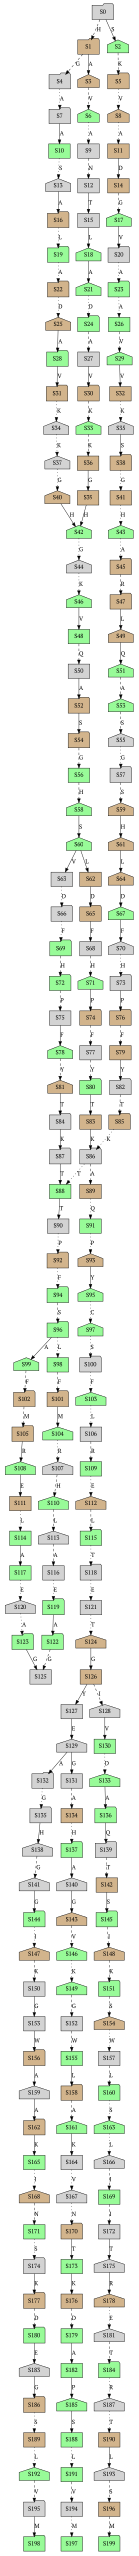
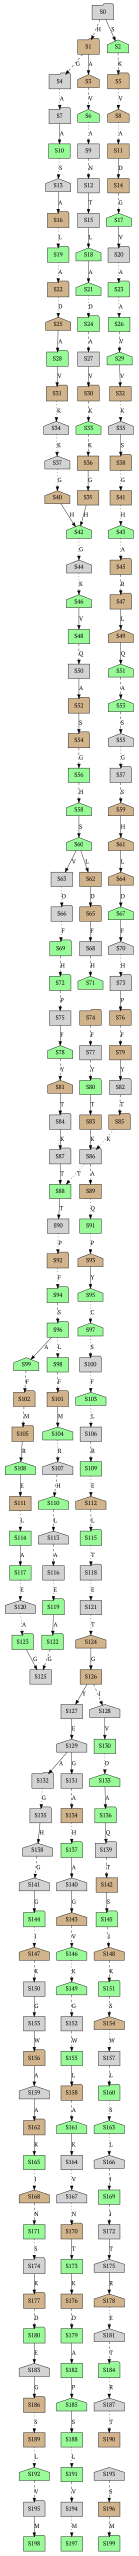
edge "S71" -> "S74": removed, label "P"
edge "S190" -> "S193": removed, label "L"
